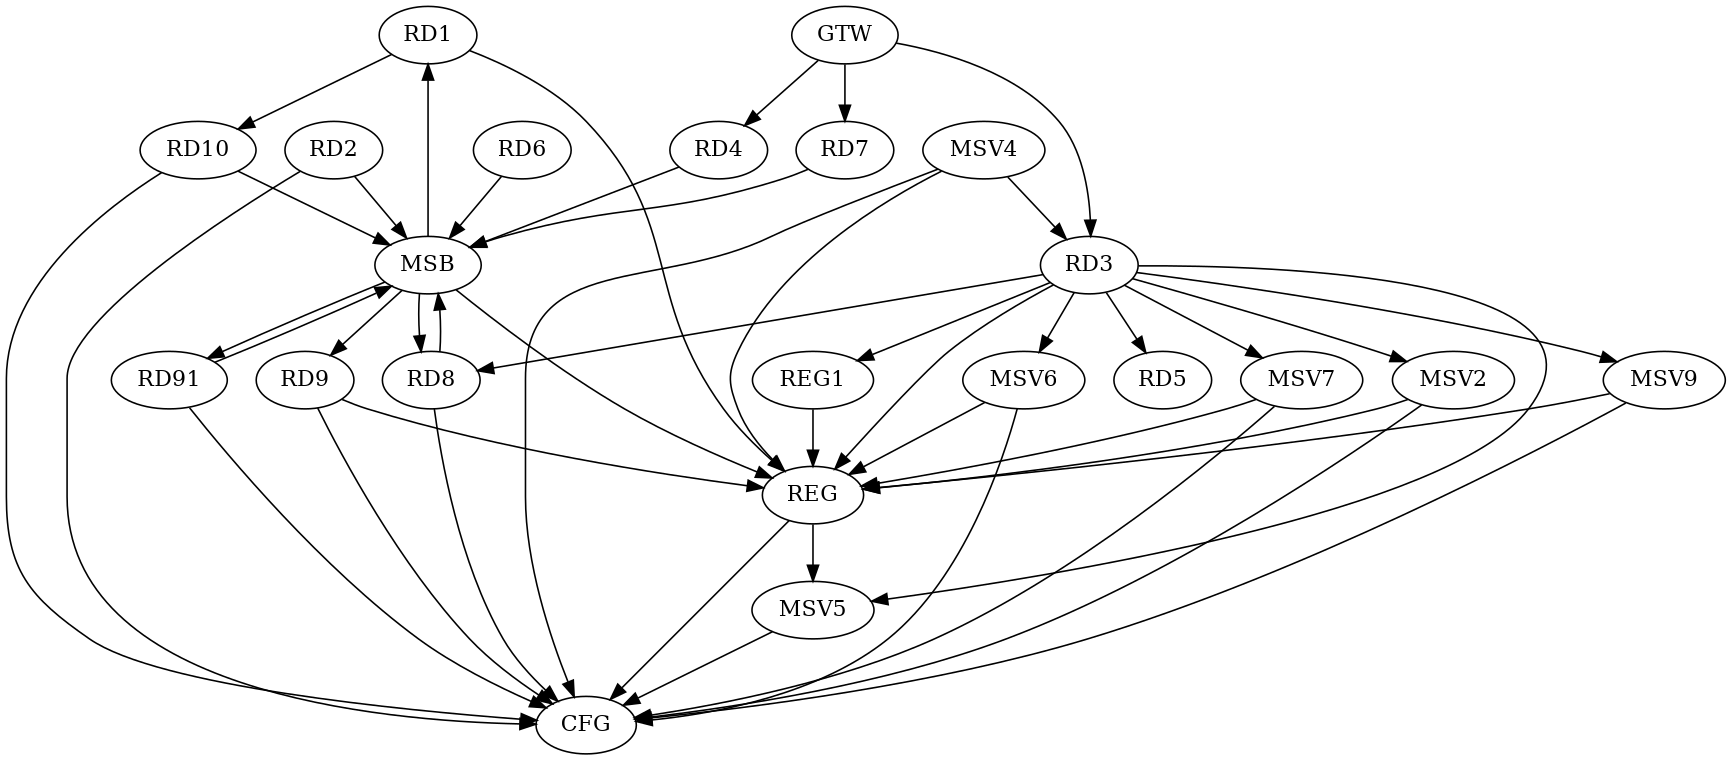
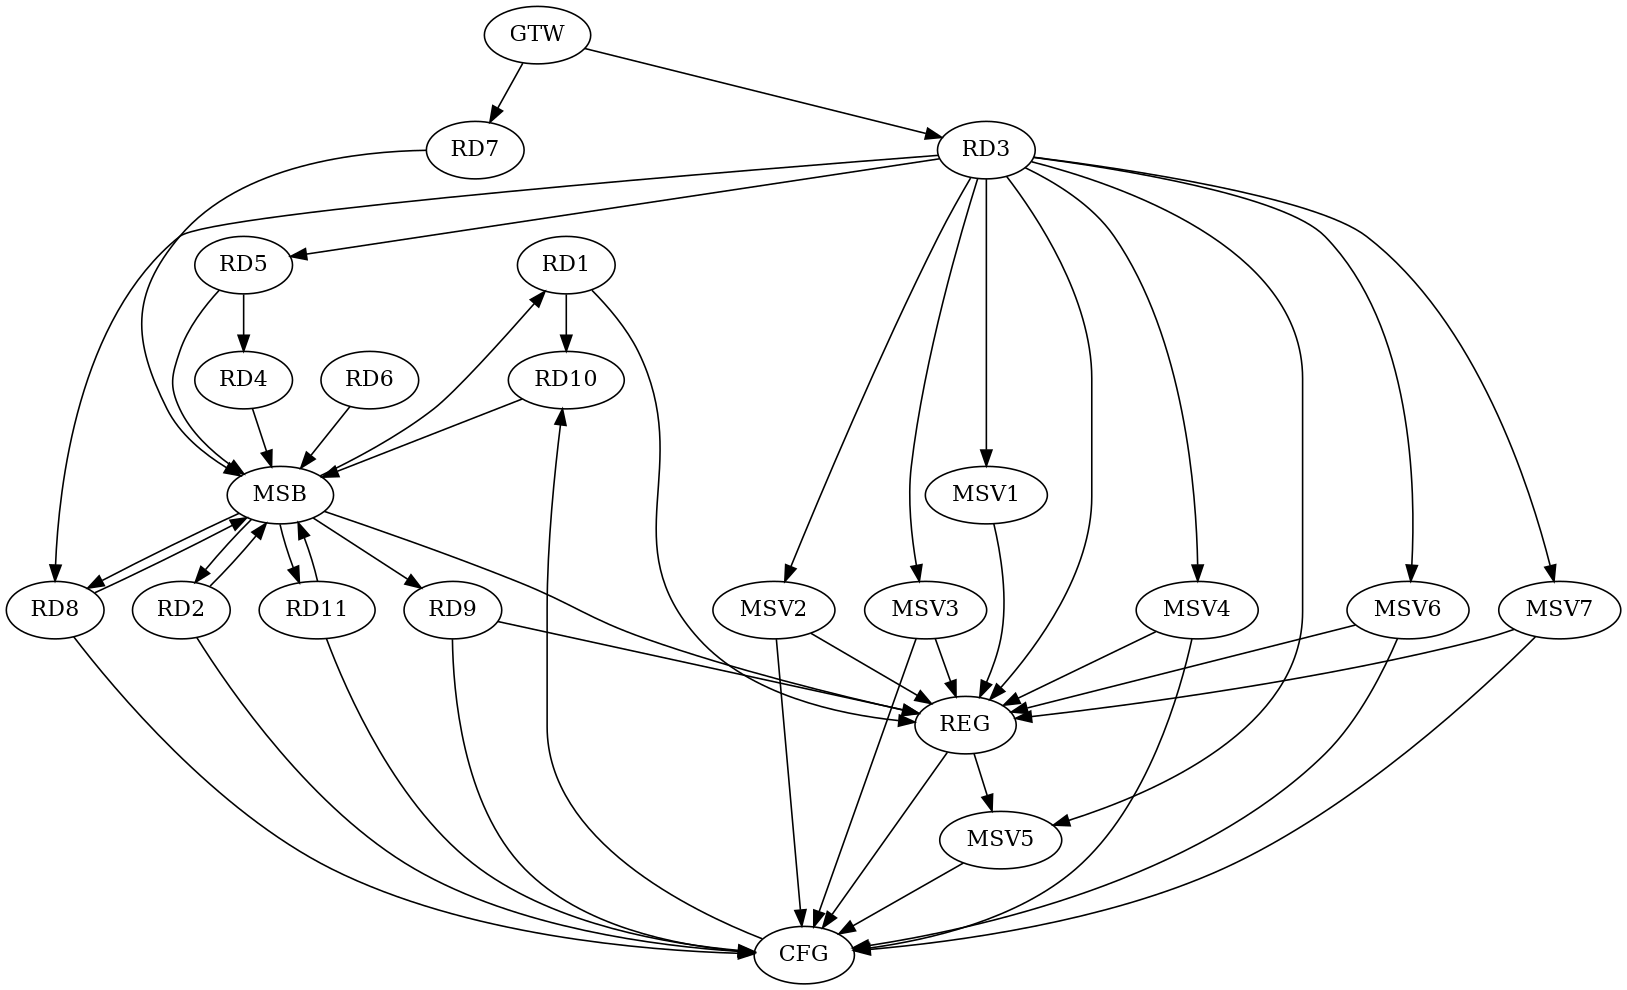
edge "GTW" -> "RD4": now "RD5" -> "RD4"
edge "MSV4" -> "RD3": reversed
node "RD91": label "RD91" -> "RD11"
node "REG1": label "REG1" -> "MSV1"
node "MSV9": label "MSV9" -> "MSV3"
edge "RD5" -> "MSB": added
edge "MSB" -> "RD2": added
edge "RD10" -> "CFG": reversed
